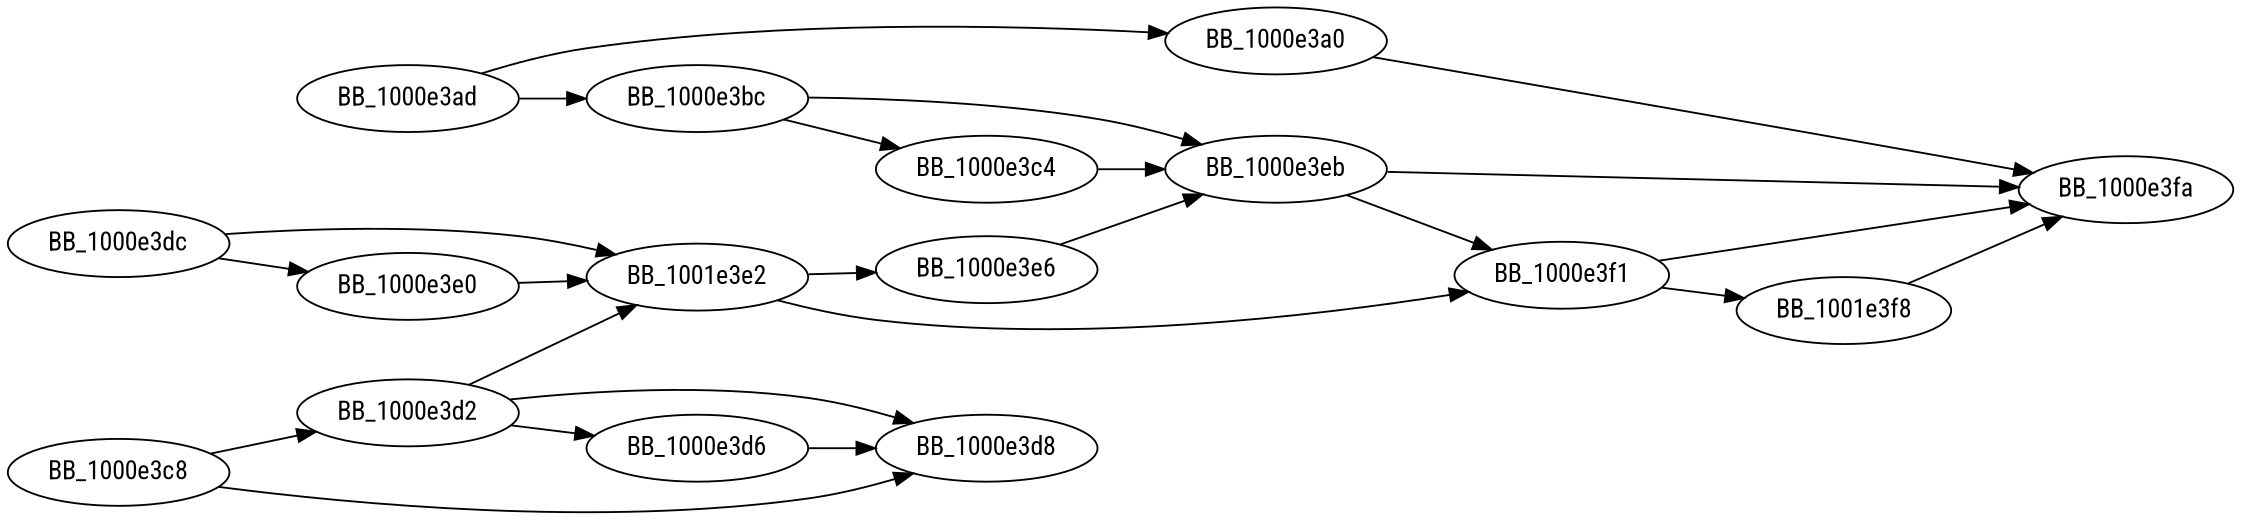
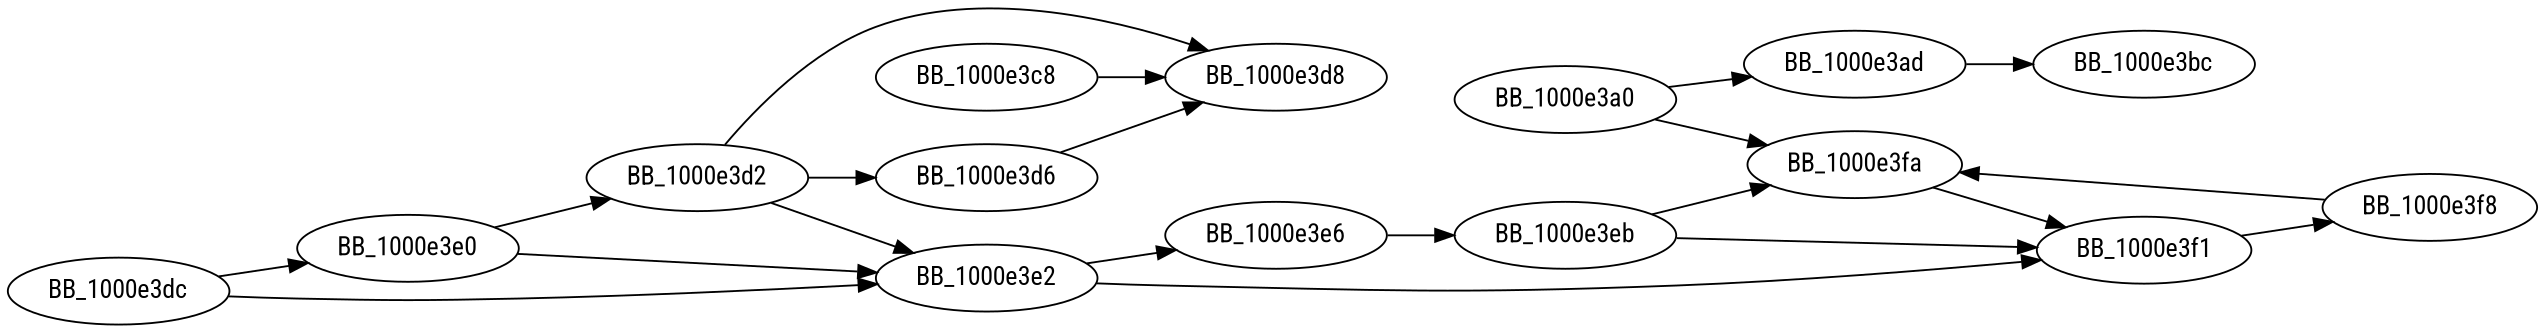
edge "BB_1000e3ad" -> "BB_1000e3a0": reversed
edge "BB_1000e3bc" -> "BB_1000e3eb": removed
node "BB_1000e3c4": removed
edge "BB_1000e3f1" -> "BB_1000e3fa": reversed
node "BB_1001e3e2": label "BB_1001e3e2" -> "BB_1000e3e2"
node "BB_1001e3f8": label "BB_1001e3f8" -> "BB_1000e3f8"
edge "BB_1000e3c8" -> "BB_1000e3d2": now "BB_1000e3e0" -> "BB_1000e3d2"
